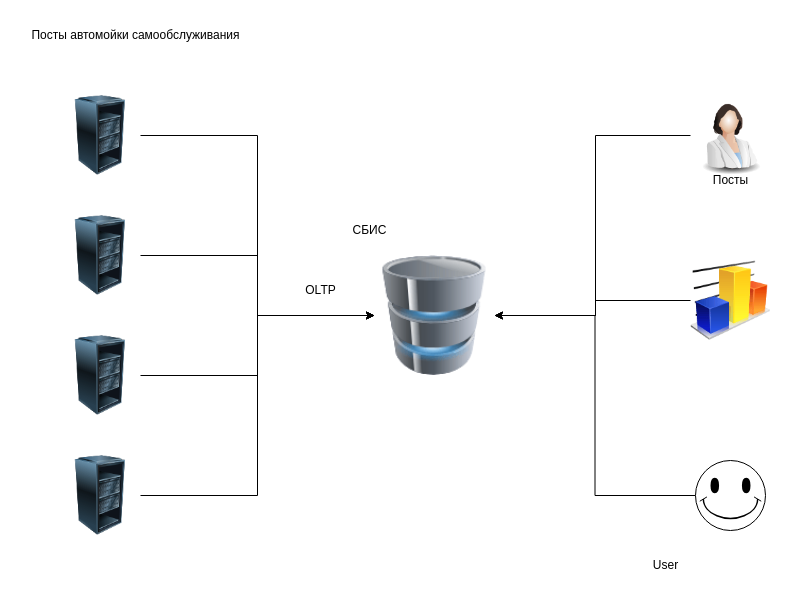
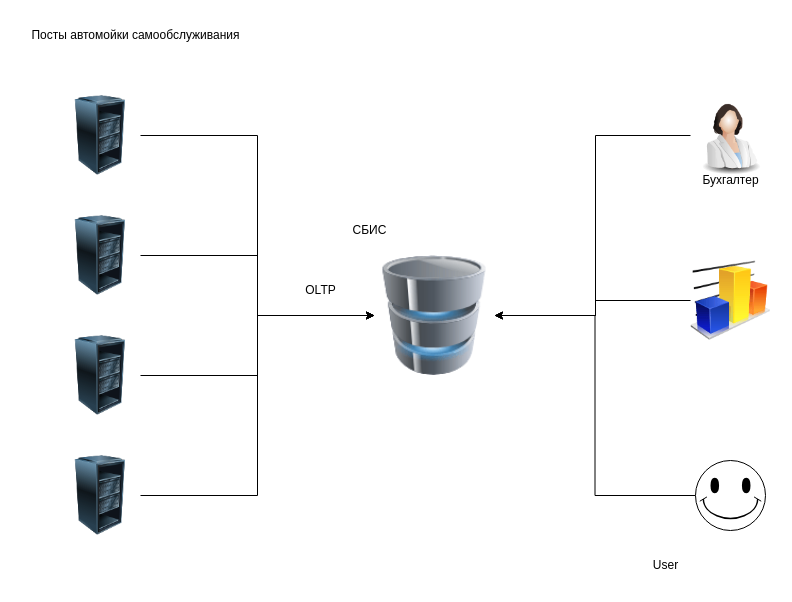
node "Посты": label "Посты" -> "Бухгалтер"
